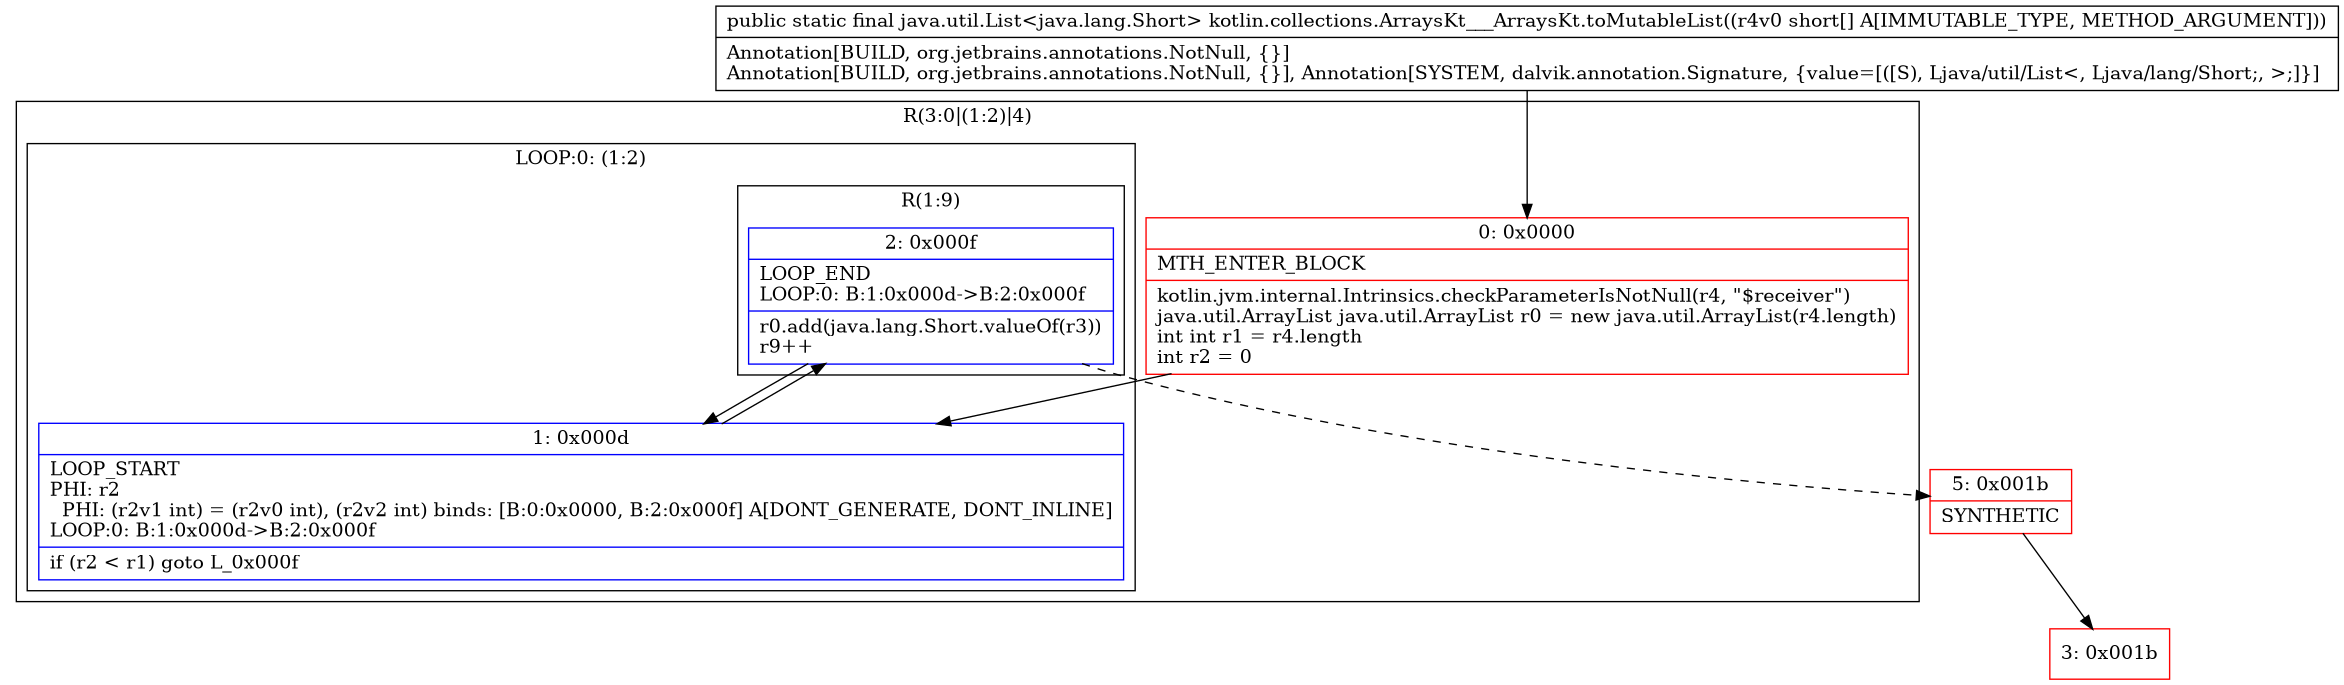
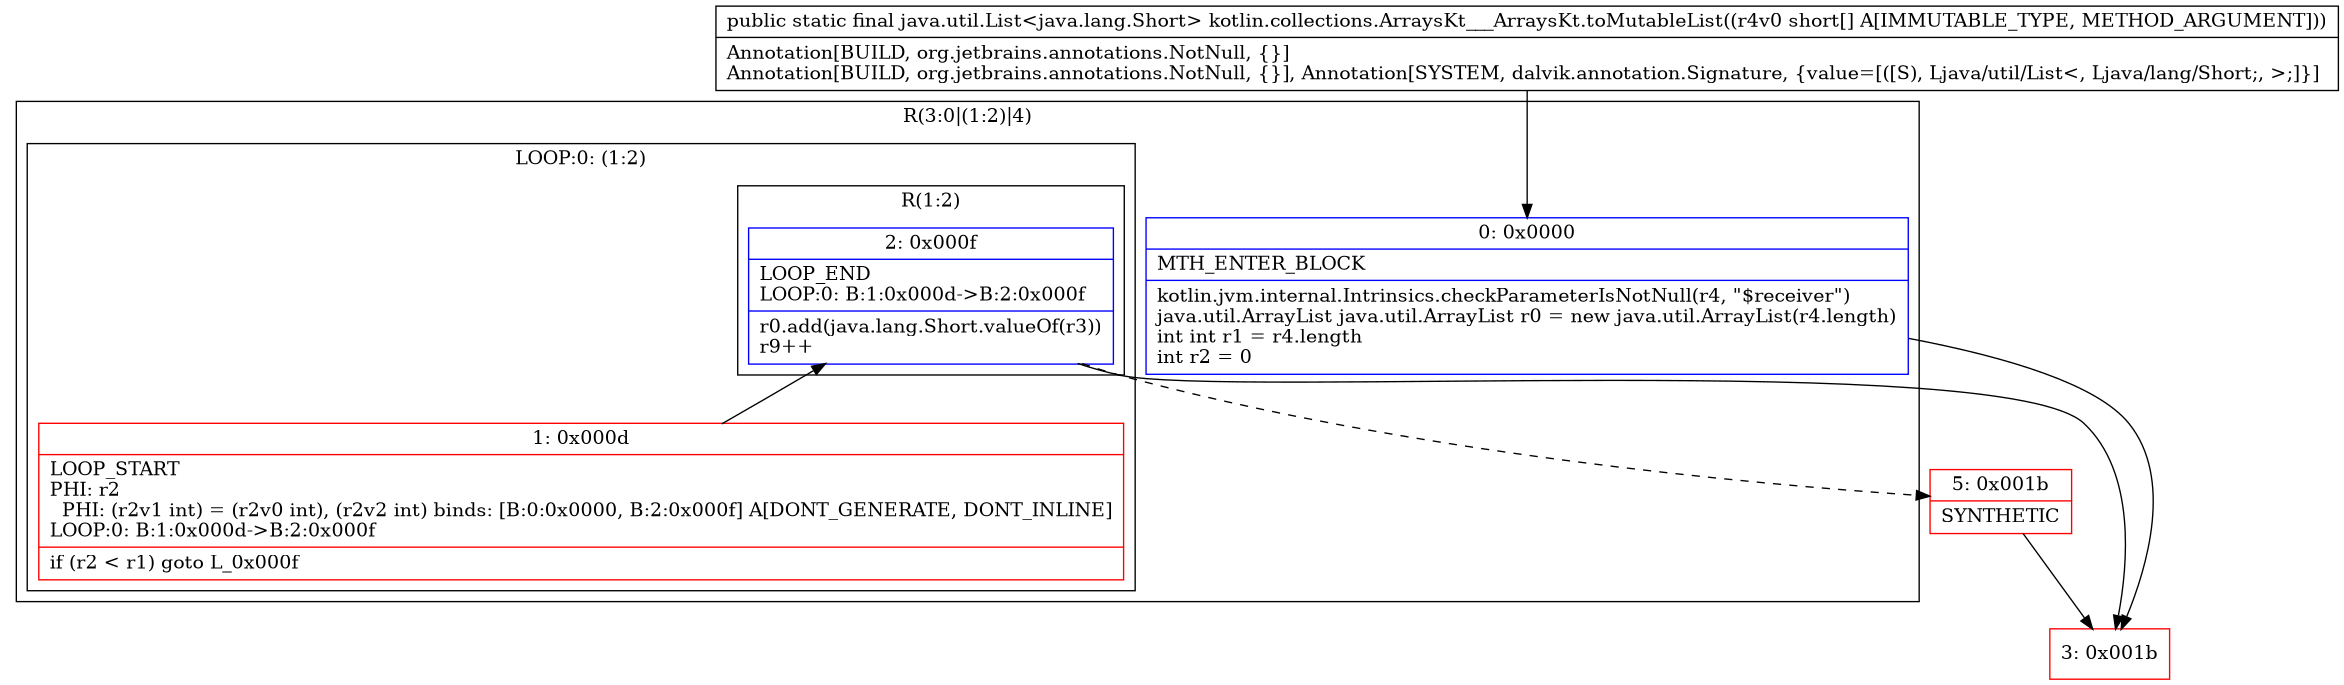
cluster "R(1:9)": label "R(1:9)" -> "R(1:2)"
node "0: 0x0000": color red -> blue
edge "2: 0x000f" -> "1: 0x000d": now "2: 0x000f" -> "3: 0x001b"
edge "0: 0x0000" -> "1: 0x000d": now "0: 0x0000" -> "3: 0x001b"
node "1: 0x000d": color blue -> red
